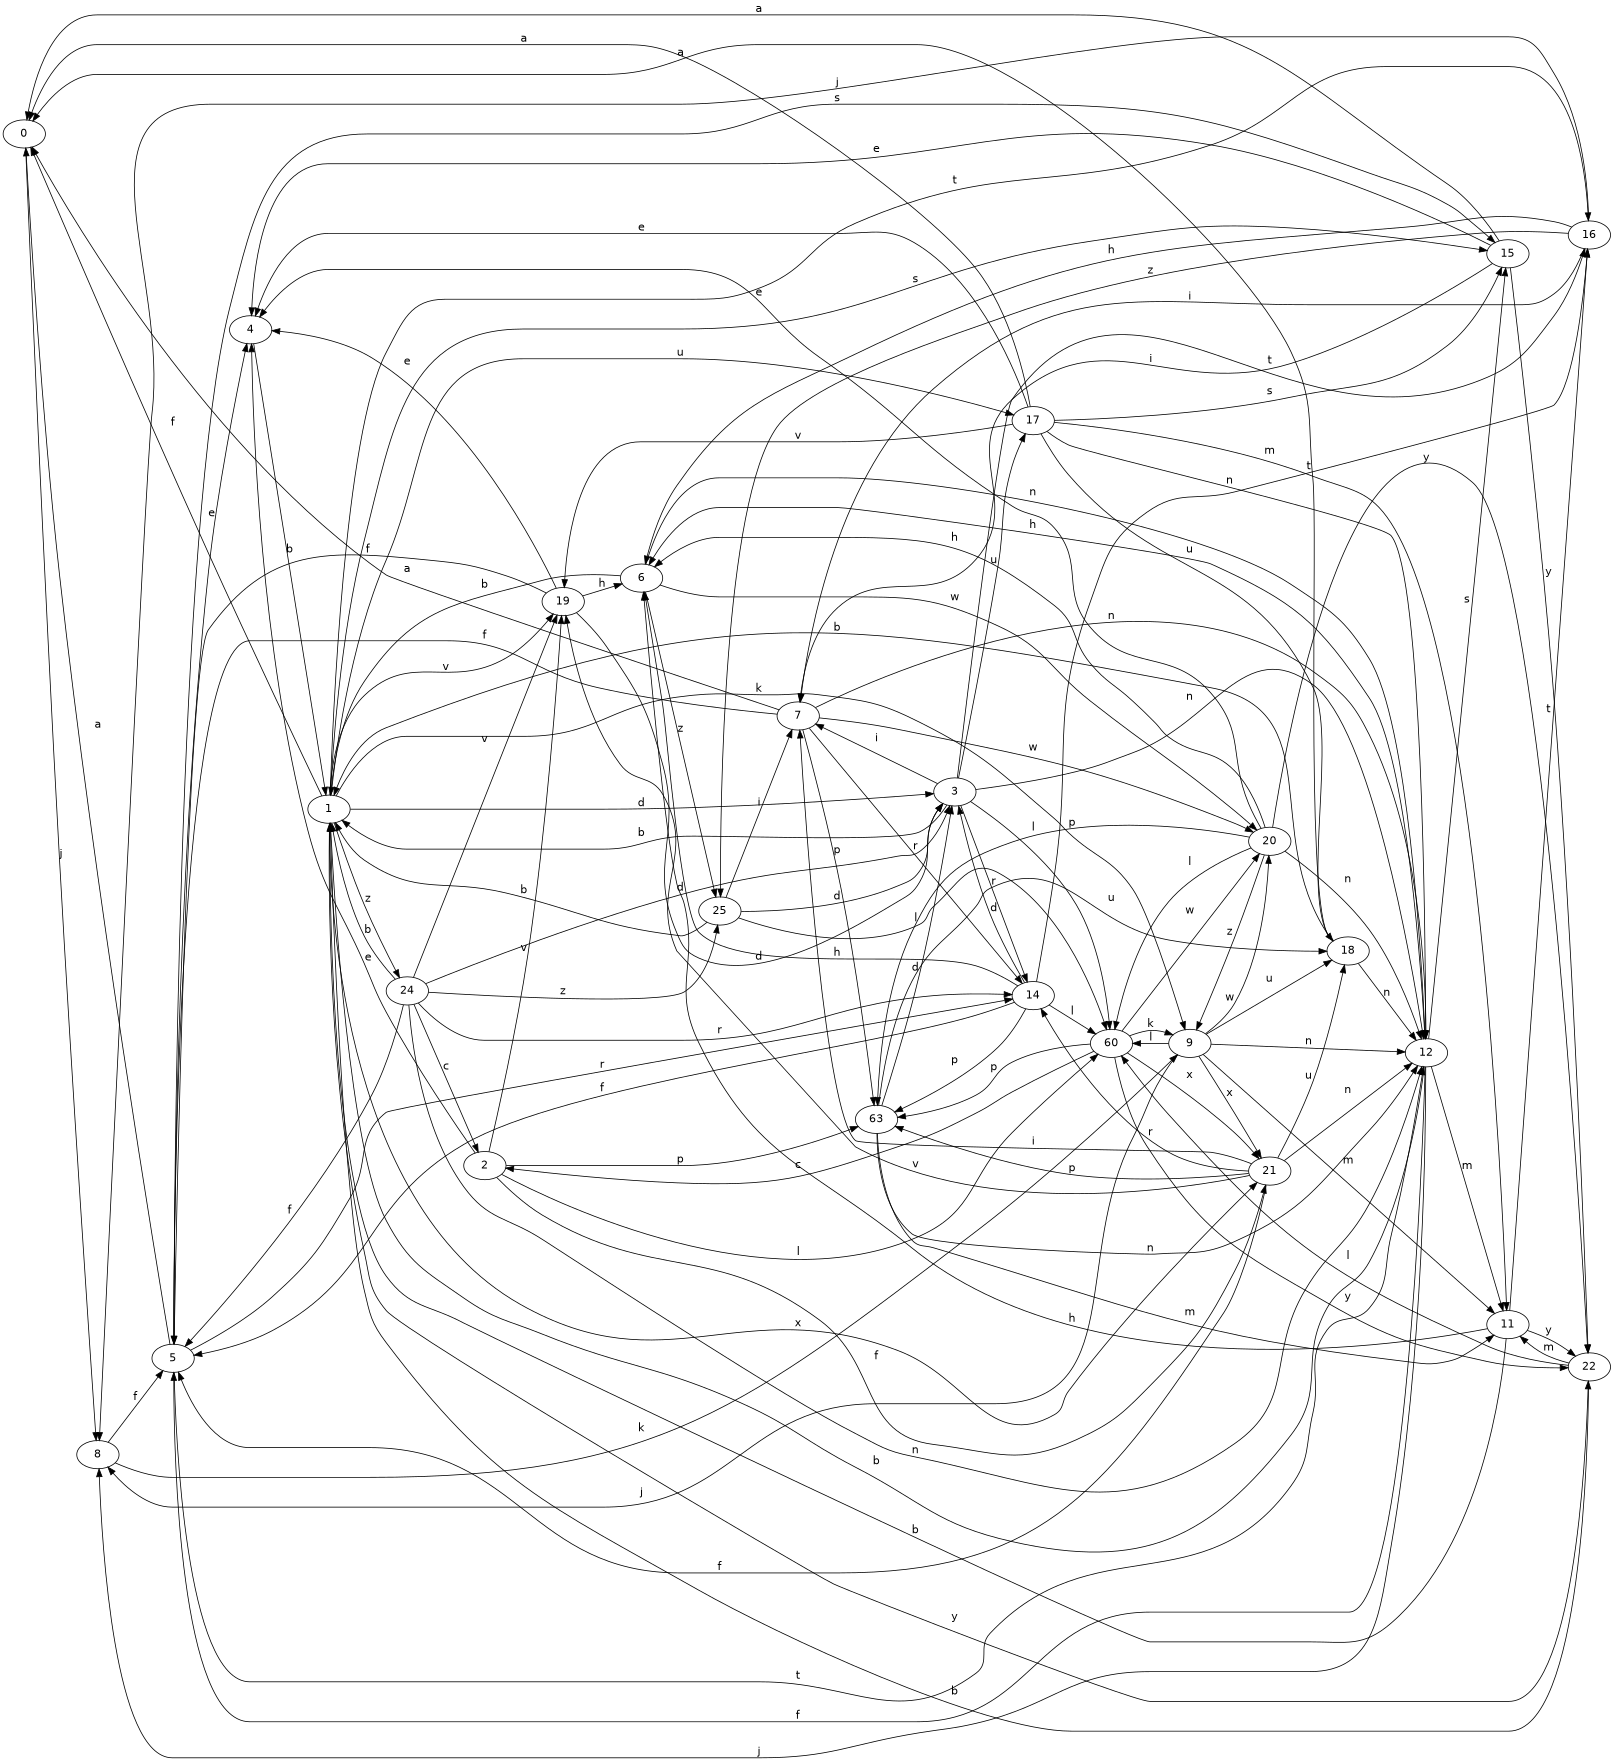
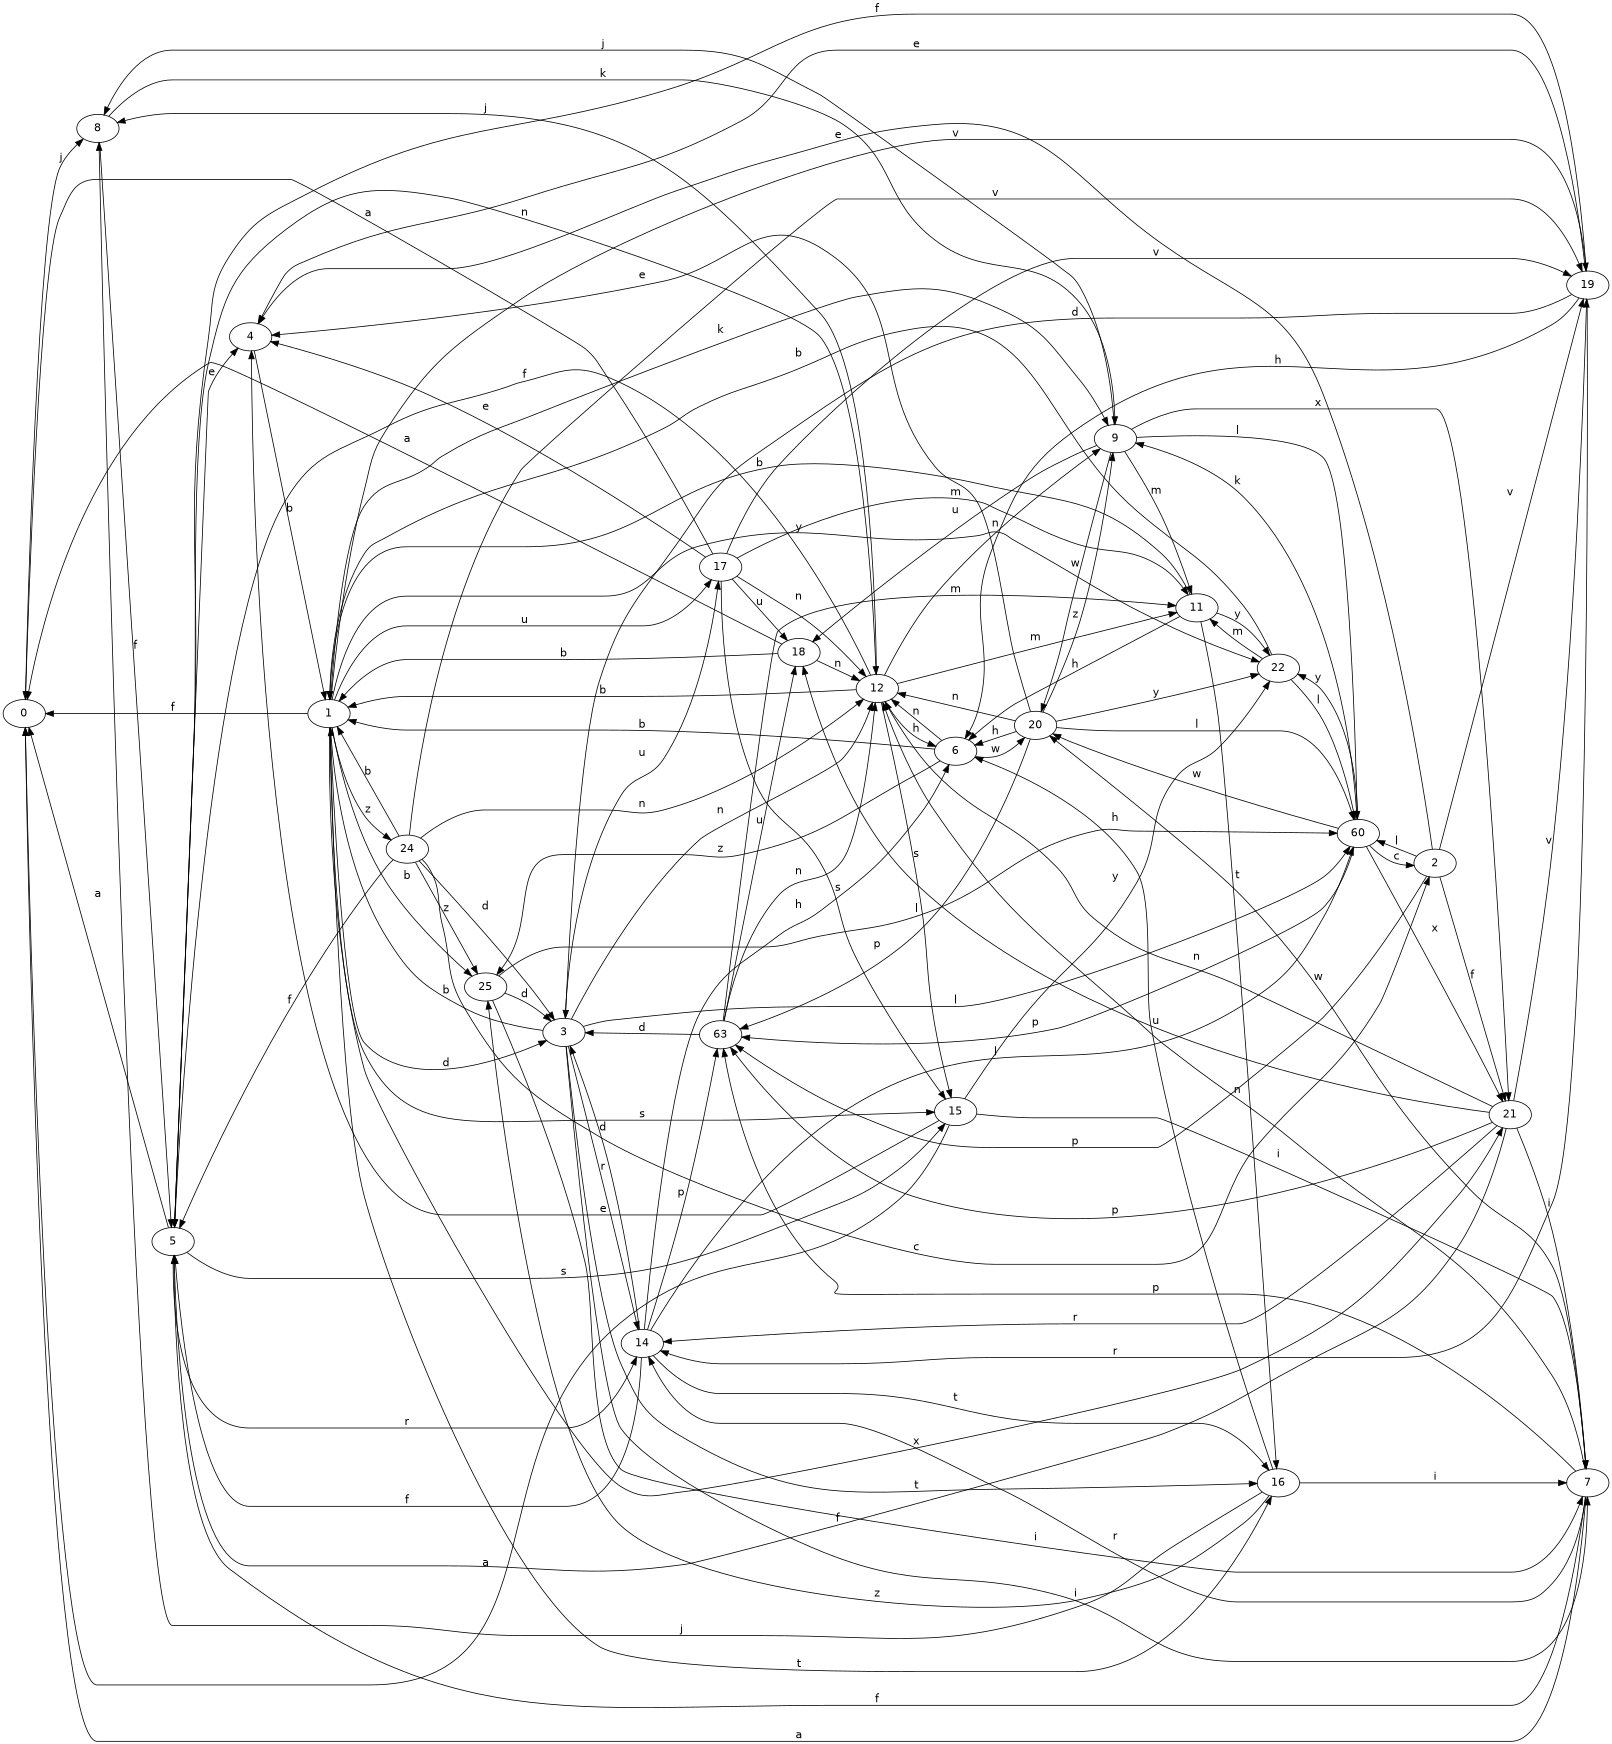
edge "25" -> "1": reversed
edge "24" -> "14": now "19" -> "14"
edge "9" -> "12": reversed
edge "5" -> "12": label "t" -> "n"
